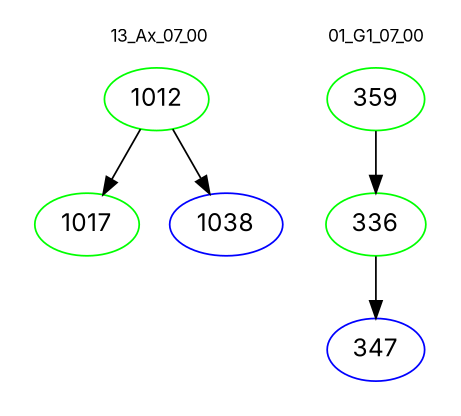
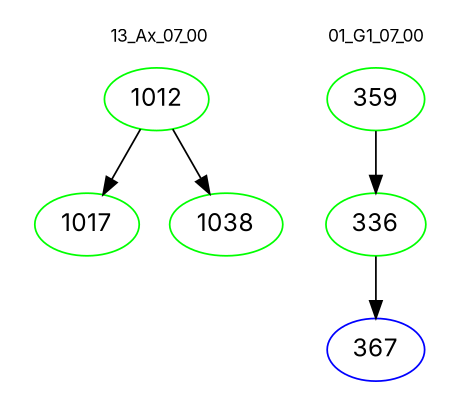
node "1038": color blue -> green
node "347": label "347" -> "367"
